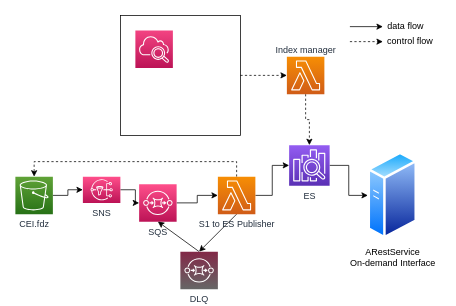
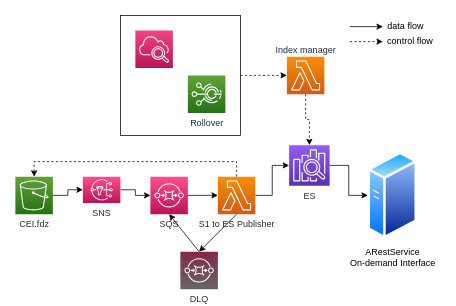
node "Rollover": added
node "SQS": moved (158, 203) -> (169, 195)
